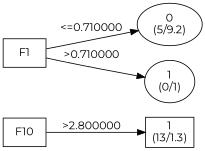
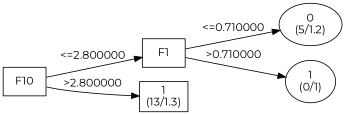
node "0 (5/9.2)": label "0 (5/9.2)" -> "0 (5/1.2)"
edge "F10" -> "F1": added, label "<=2.800000"
